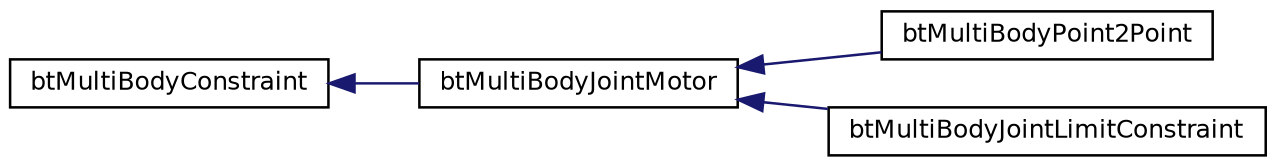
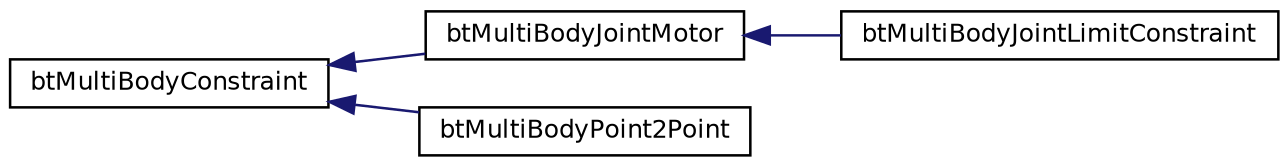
edge "btMultiBodyPoint2Point" -> "btMultiBodyJointMotor": now "btMultiBodyPoint2Point" -> "btMultiBodyConstraint"
